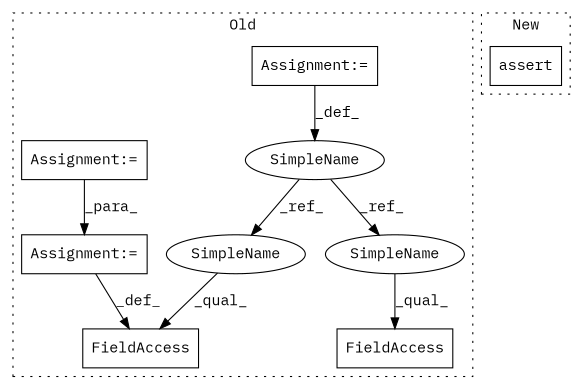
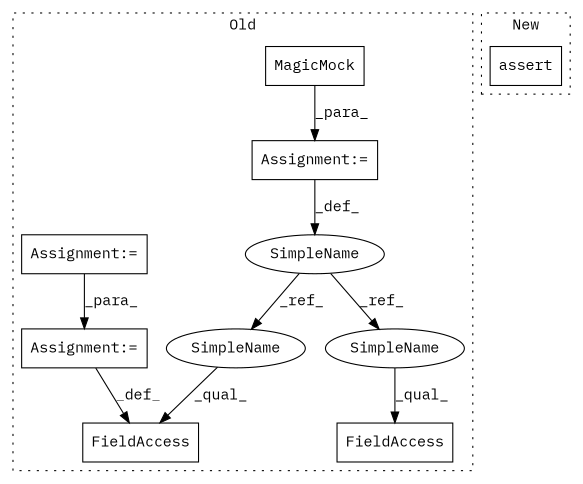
node "MagicMock": added
